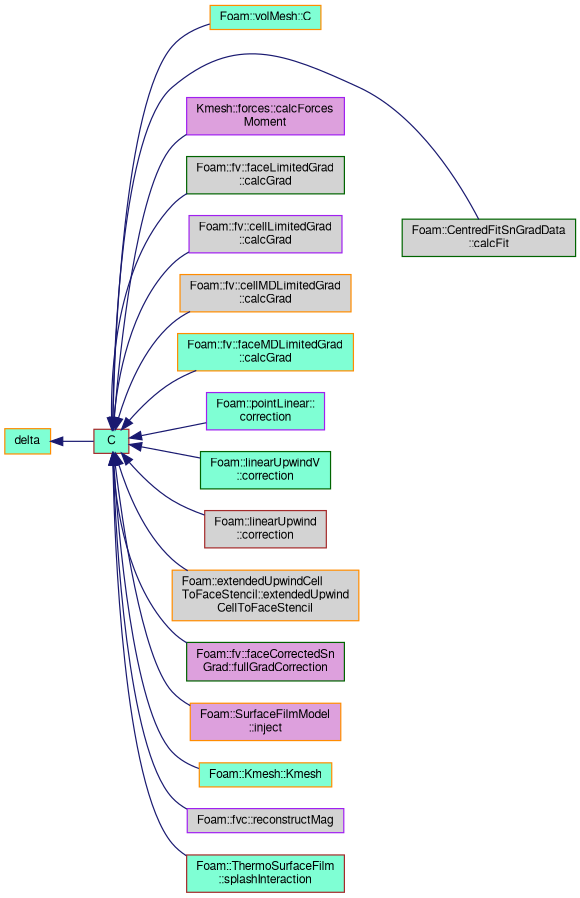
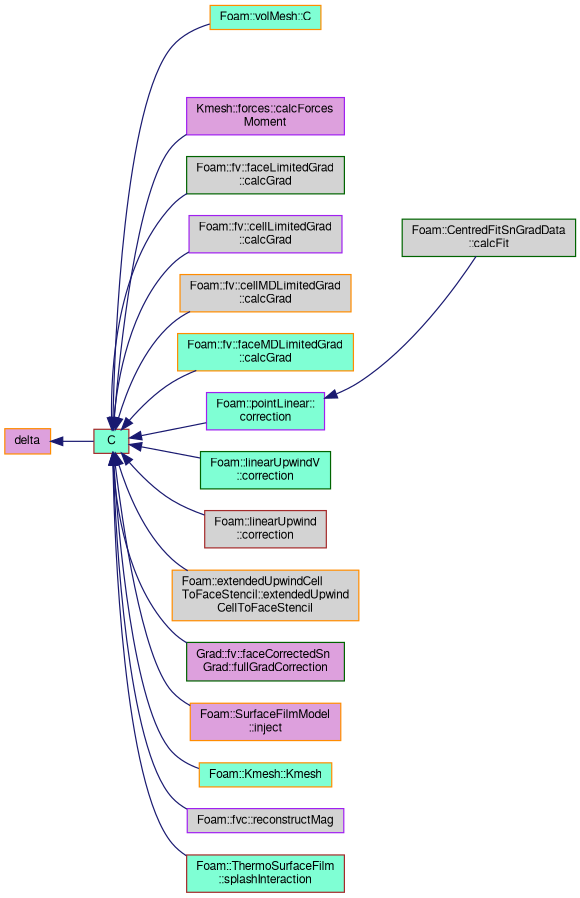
edge "Foam::CentredFitSnGradData ::calcFit" -> "C": now "Foam::CentredFitSnGradData ::calcFit" -> "Foam::pointLinear:: correction"
node "delta": fillcolor aquamarine -> plum
node "Foam::fv::faceCorrectedSn Grad::fullGradCorrection": label "Foam::fv::faceCorrectedSn Grad::fullGradCorrection" -> "Grad::fv::faceCorrectedSn Grad::fullGradCorrection"
